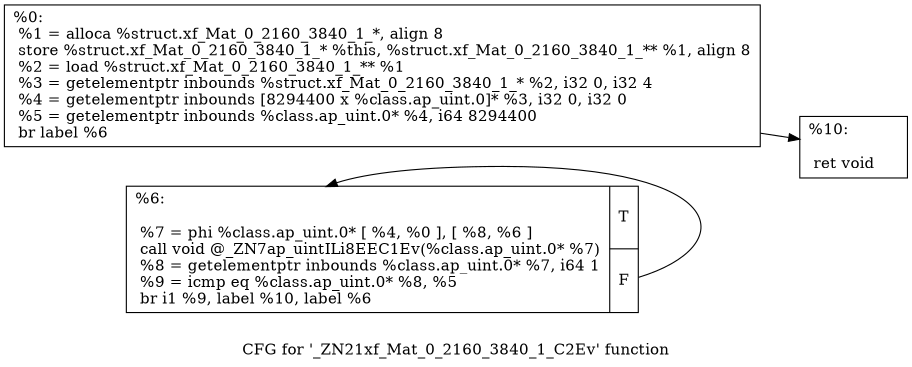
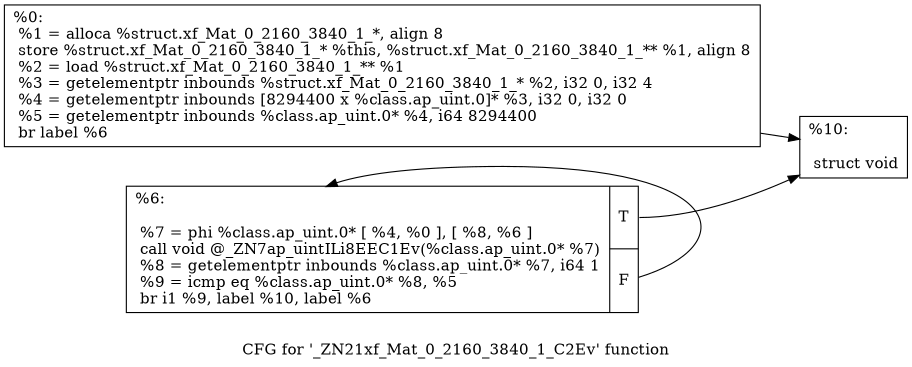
node "%10:": text "ret void" -> "struct void"
edge "%6:" -> "%10:": added
